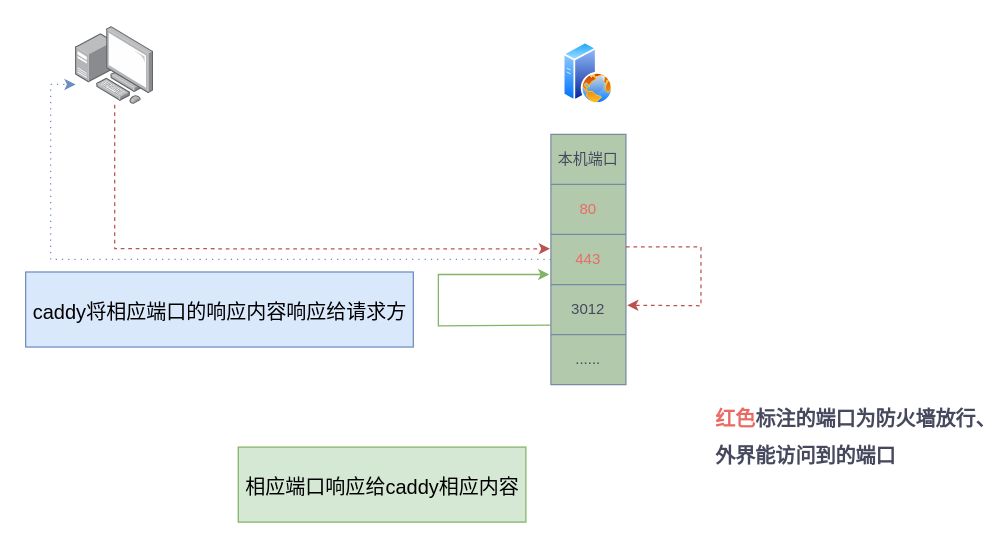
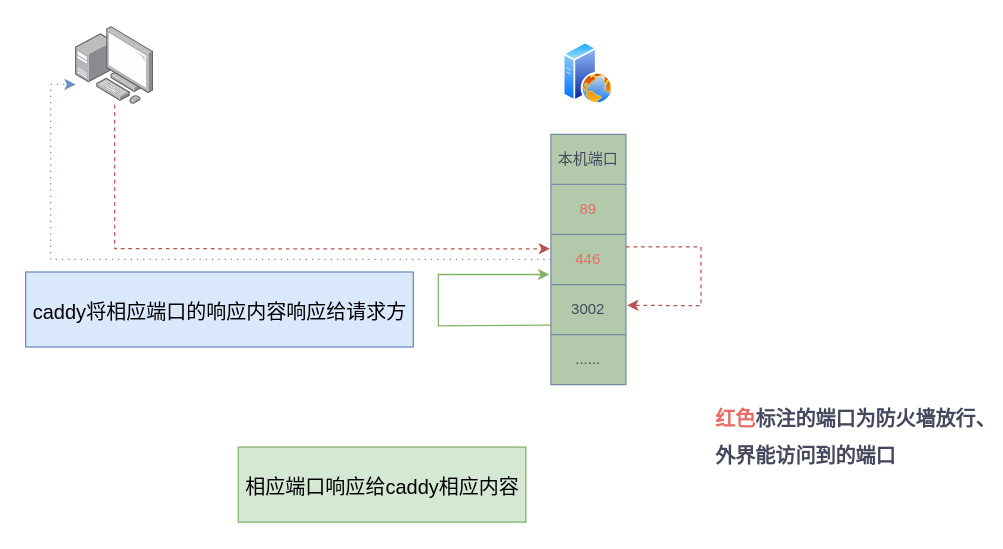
node "80": label "80" -> "89"
node "443": label "443" -> "446"
node "3012": label "3012" -> "3002"
